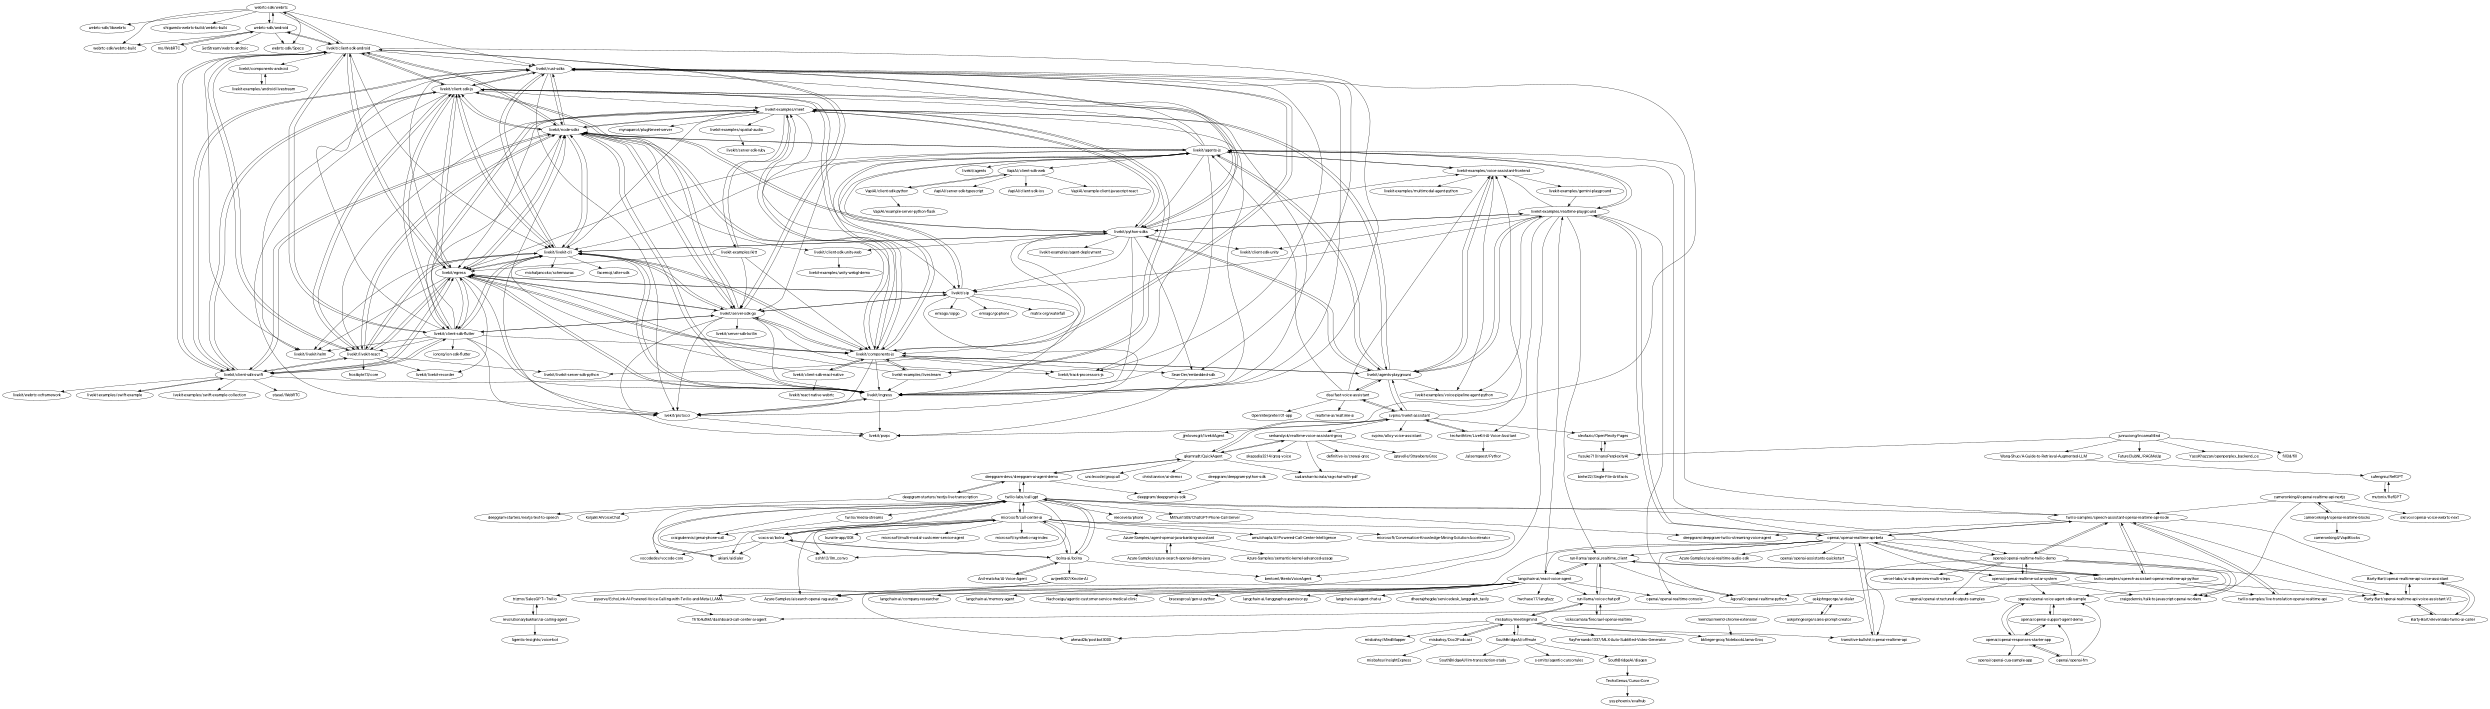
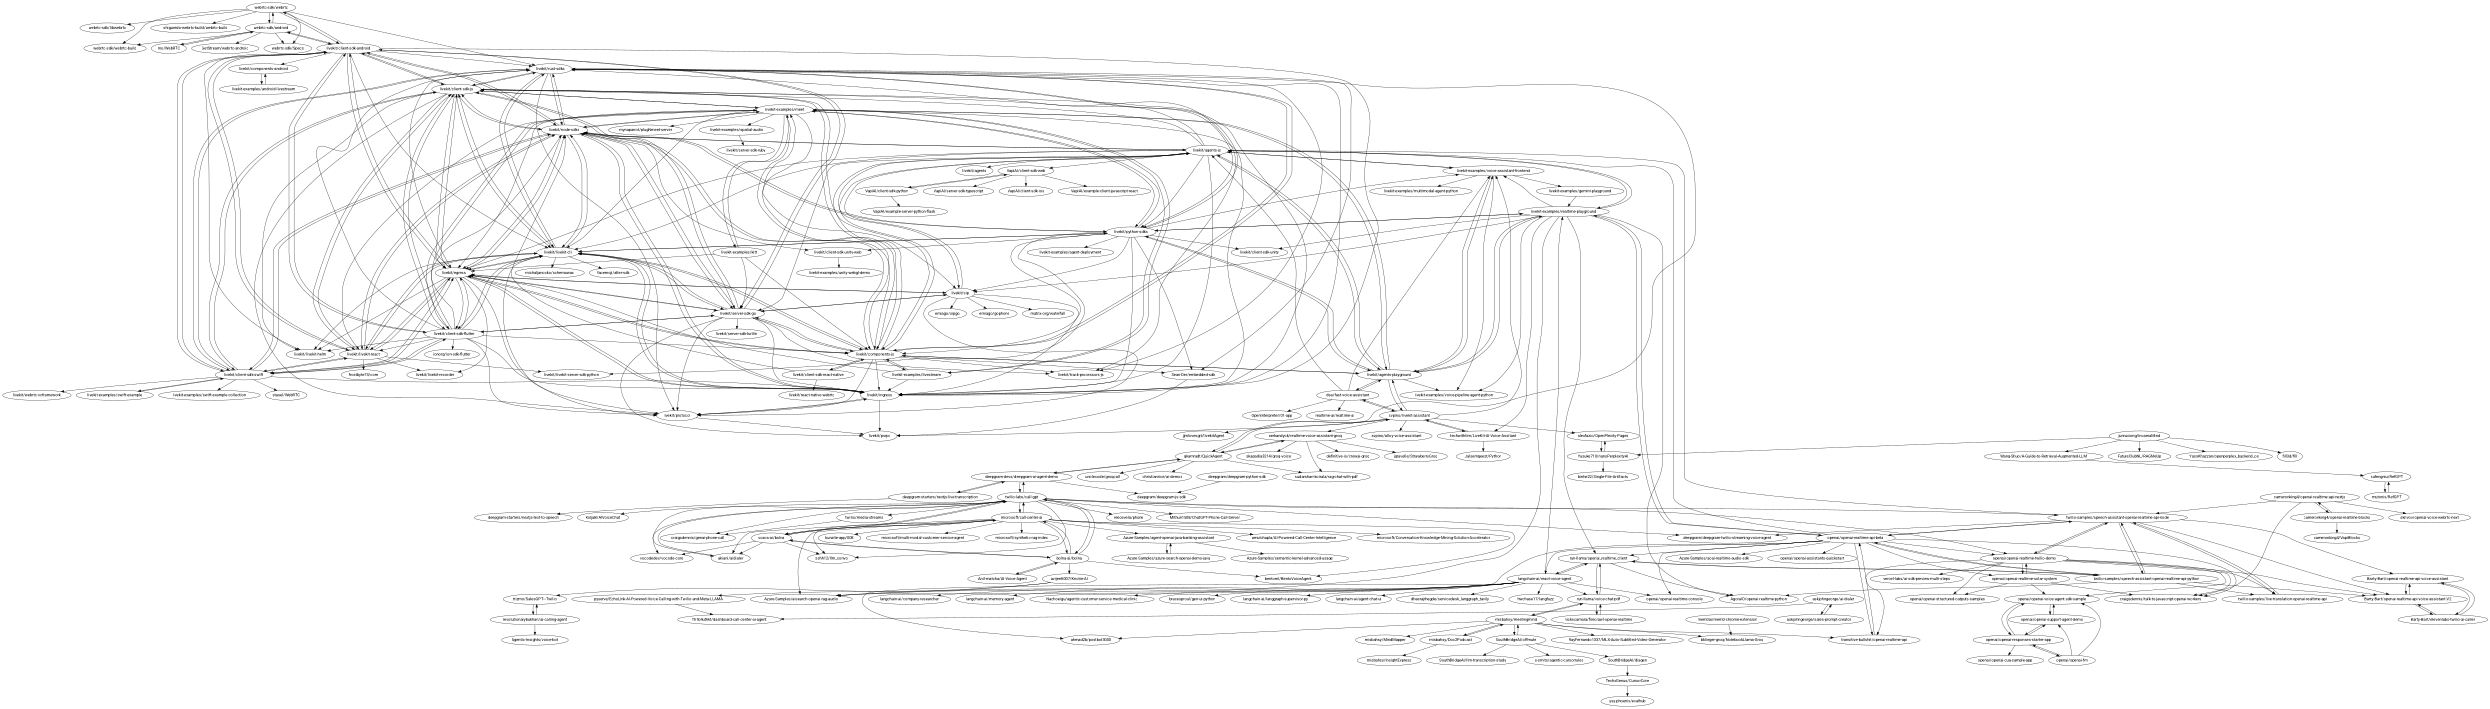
edge "livekit-examples/meet" -> "livekit/client-sdk-js": added
edge "openai/openai-realtime-twilio-demo" -> "twilio-samples/live-translation-openai-realtime-api": added
